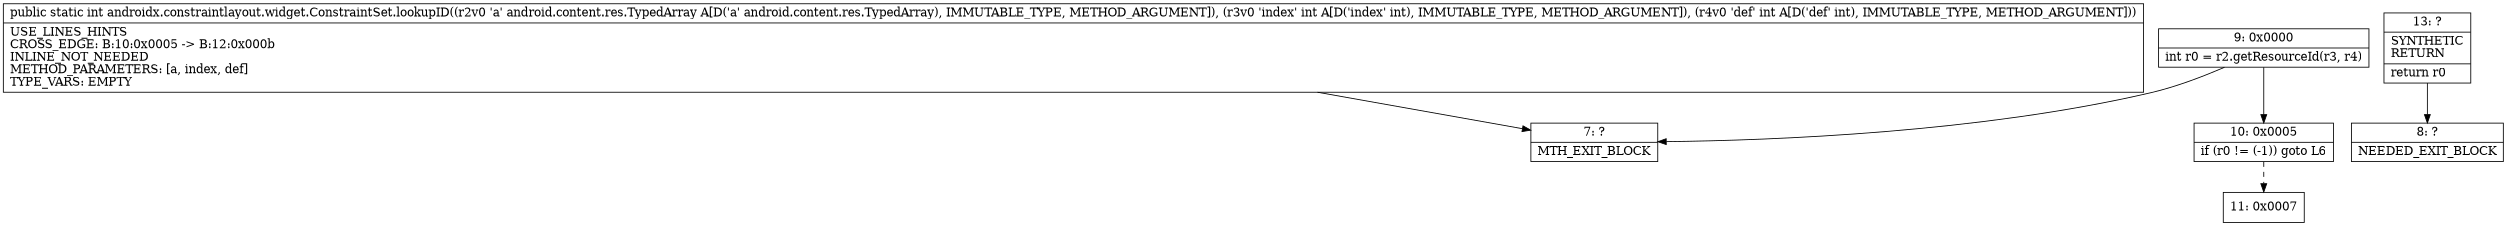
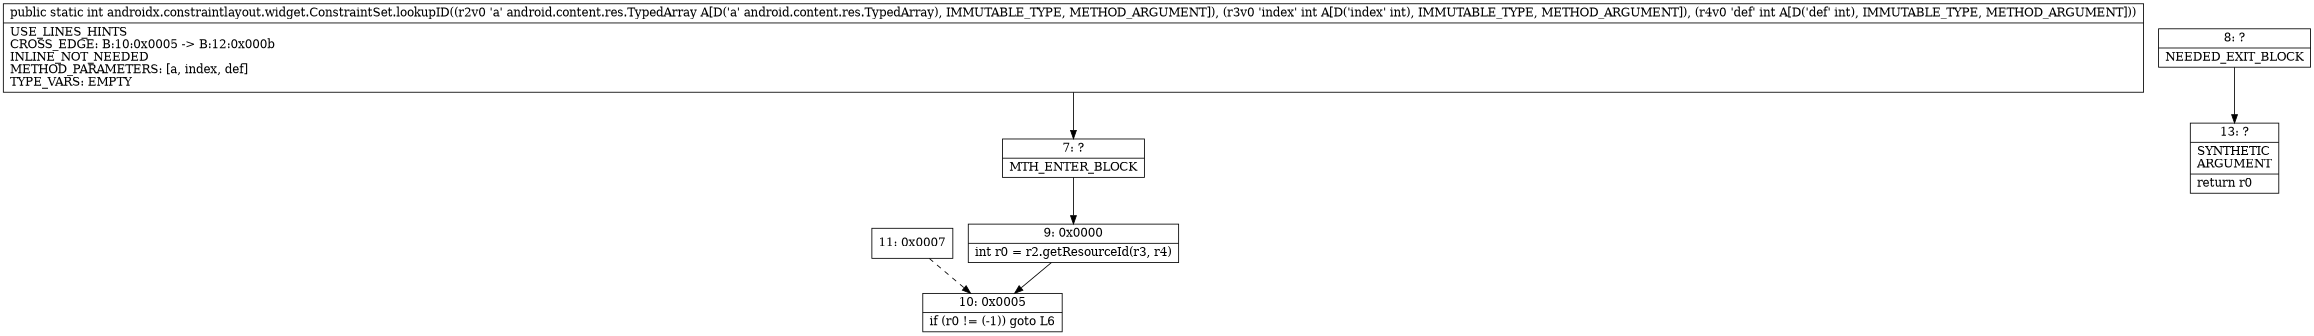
node "13: ?": text "RETURN" -> "ARGUMENT"
edge "13: ?" -> "8: ?": reversed
edge "9: 0x0000" -> "7: ?": reversed
node "7: ?": text "MTH_EXIT_BLOCK" -> "MTH_ENTER_BLOCK"
edge "10: 0x0005" -> "11: 0x0007": reversed
